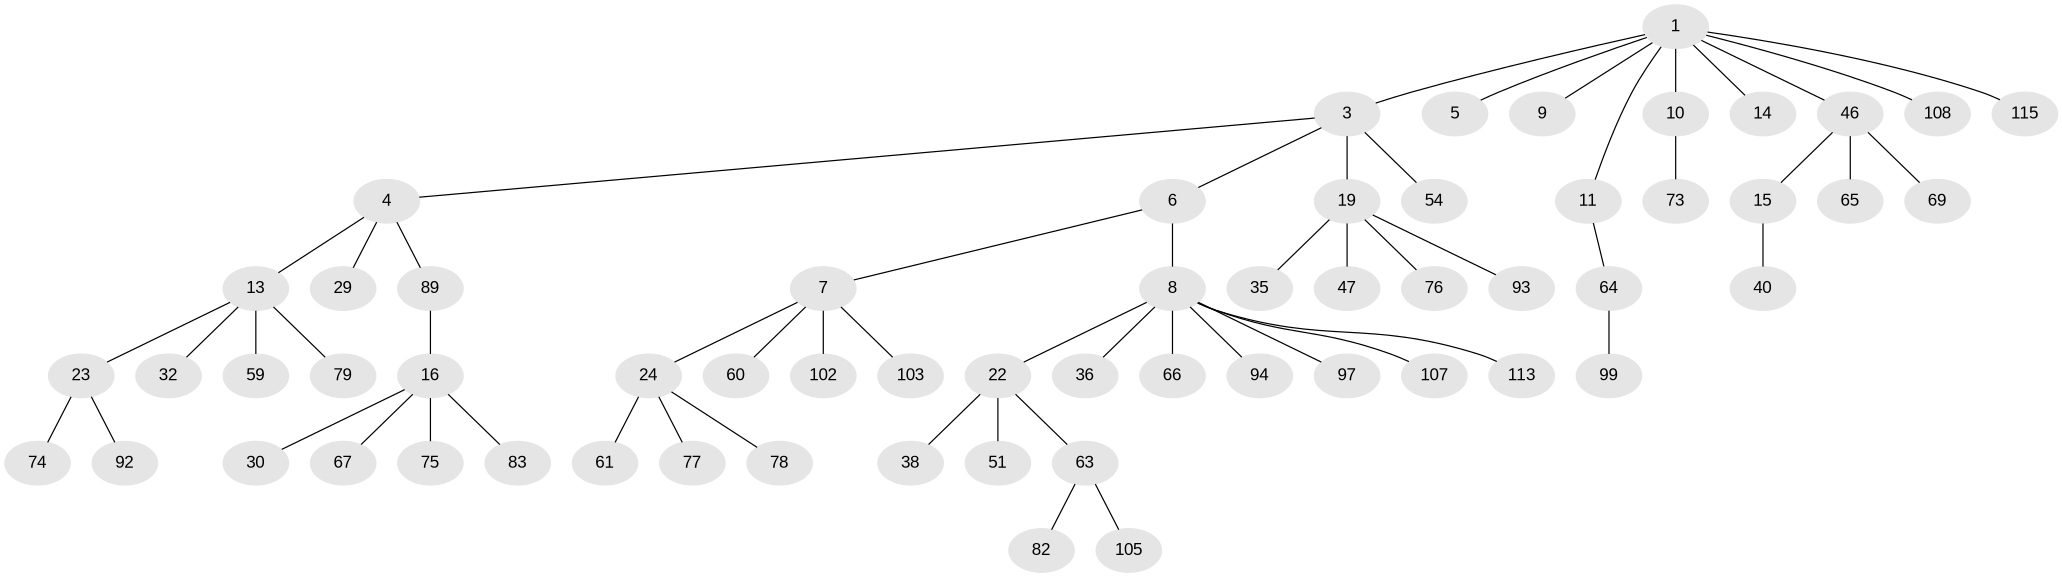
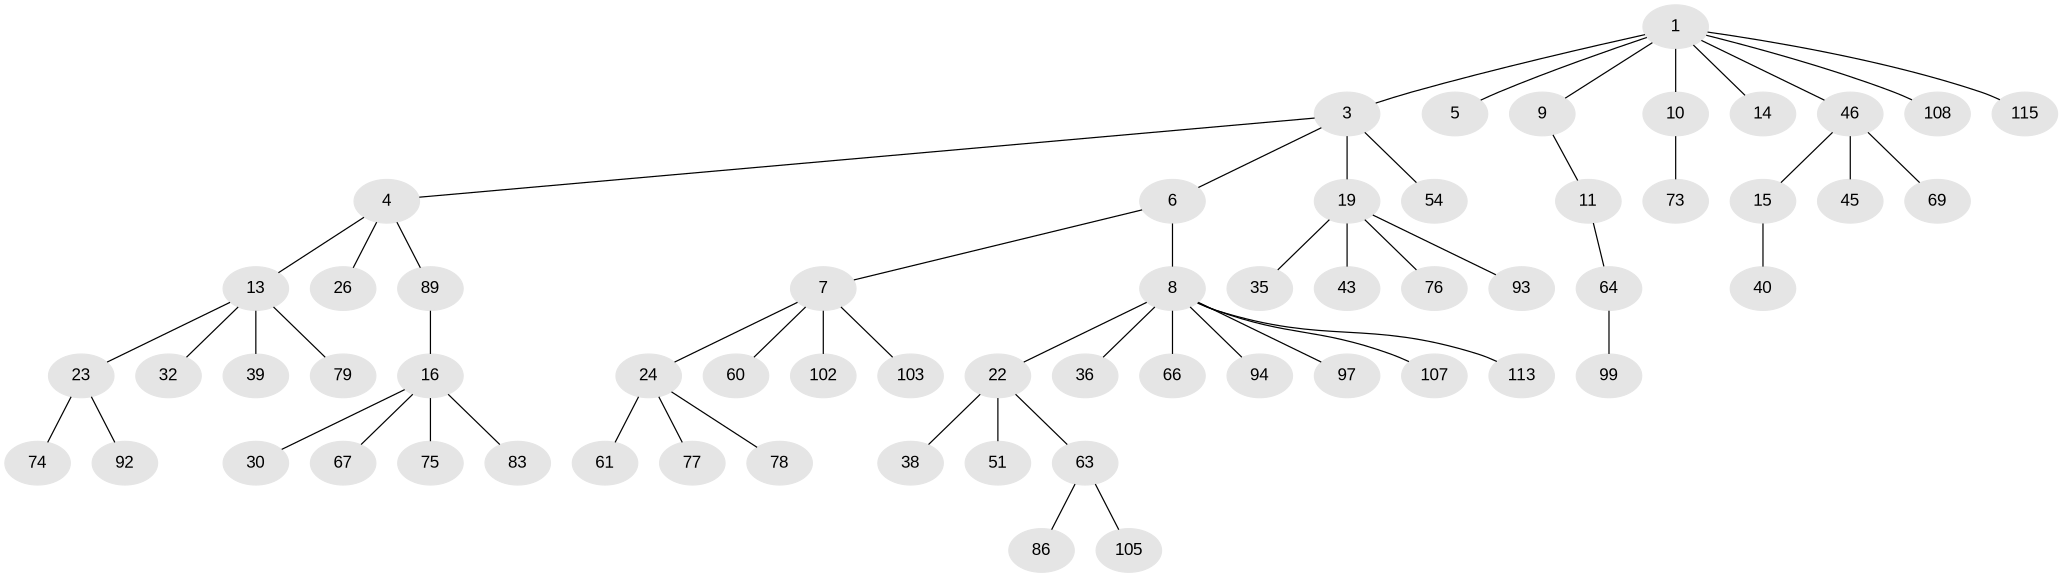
edge "1" -- "11": now "9" -- "11"
node "65": label "65" -> "45"
node "29": label "29" -> "26"
node "47": label "47" -> "43"
node "59": label "59" -> "39"
node "82": label "82" -> "86"
